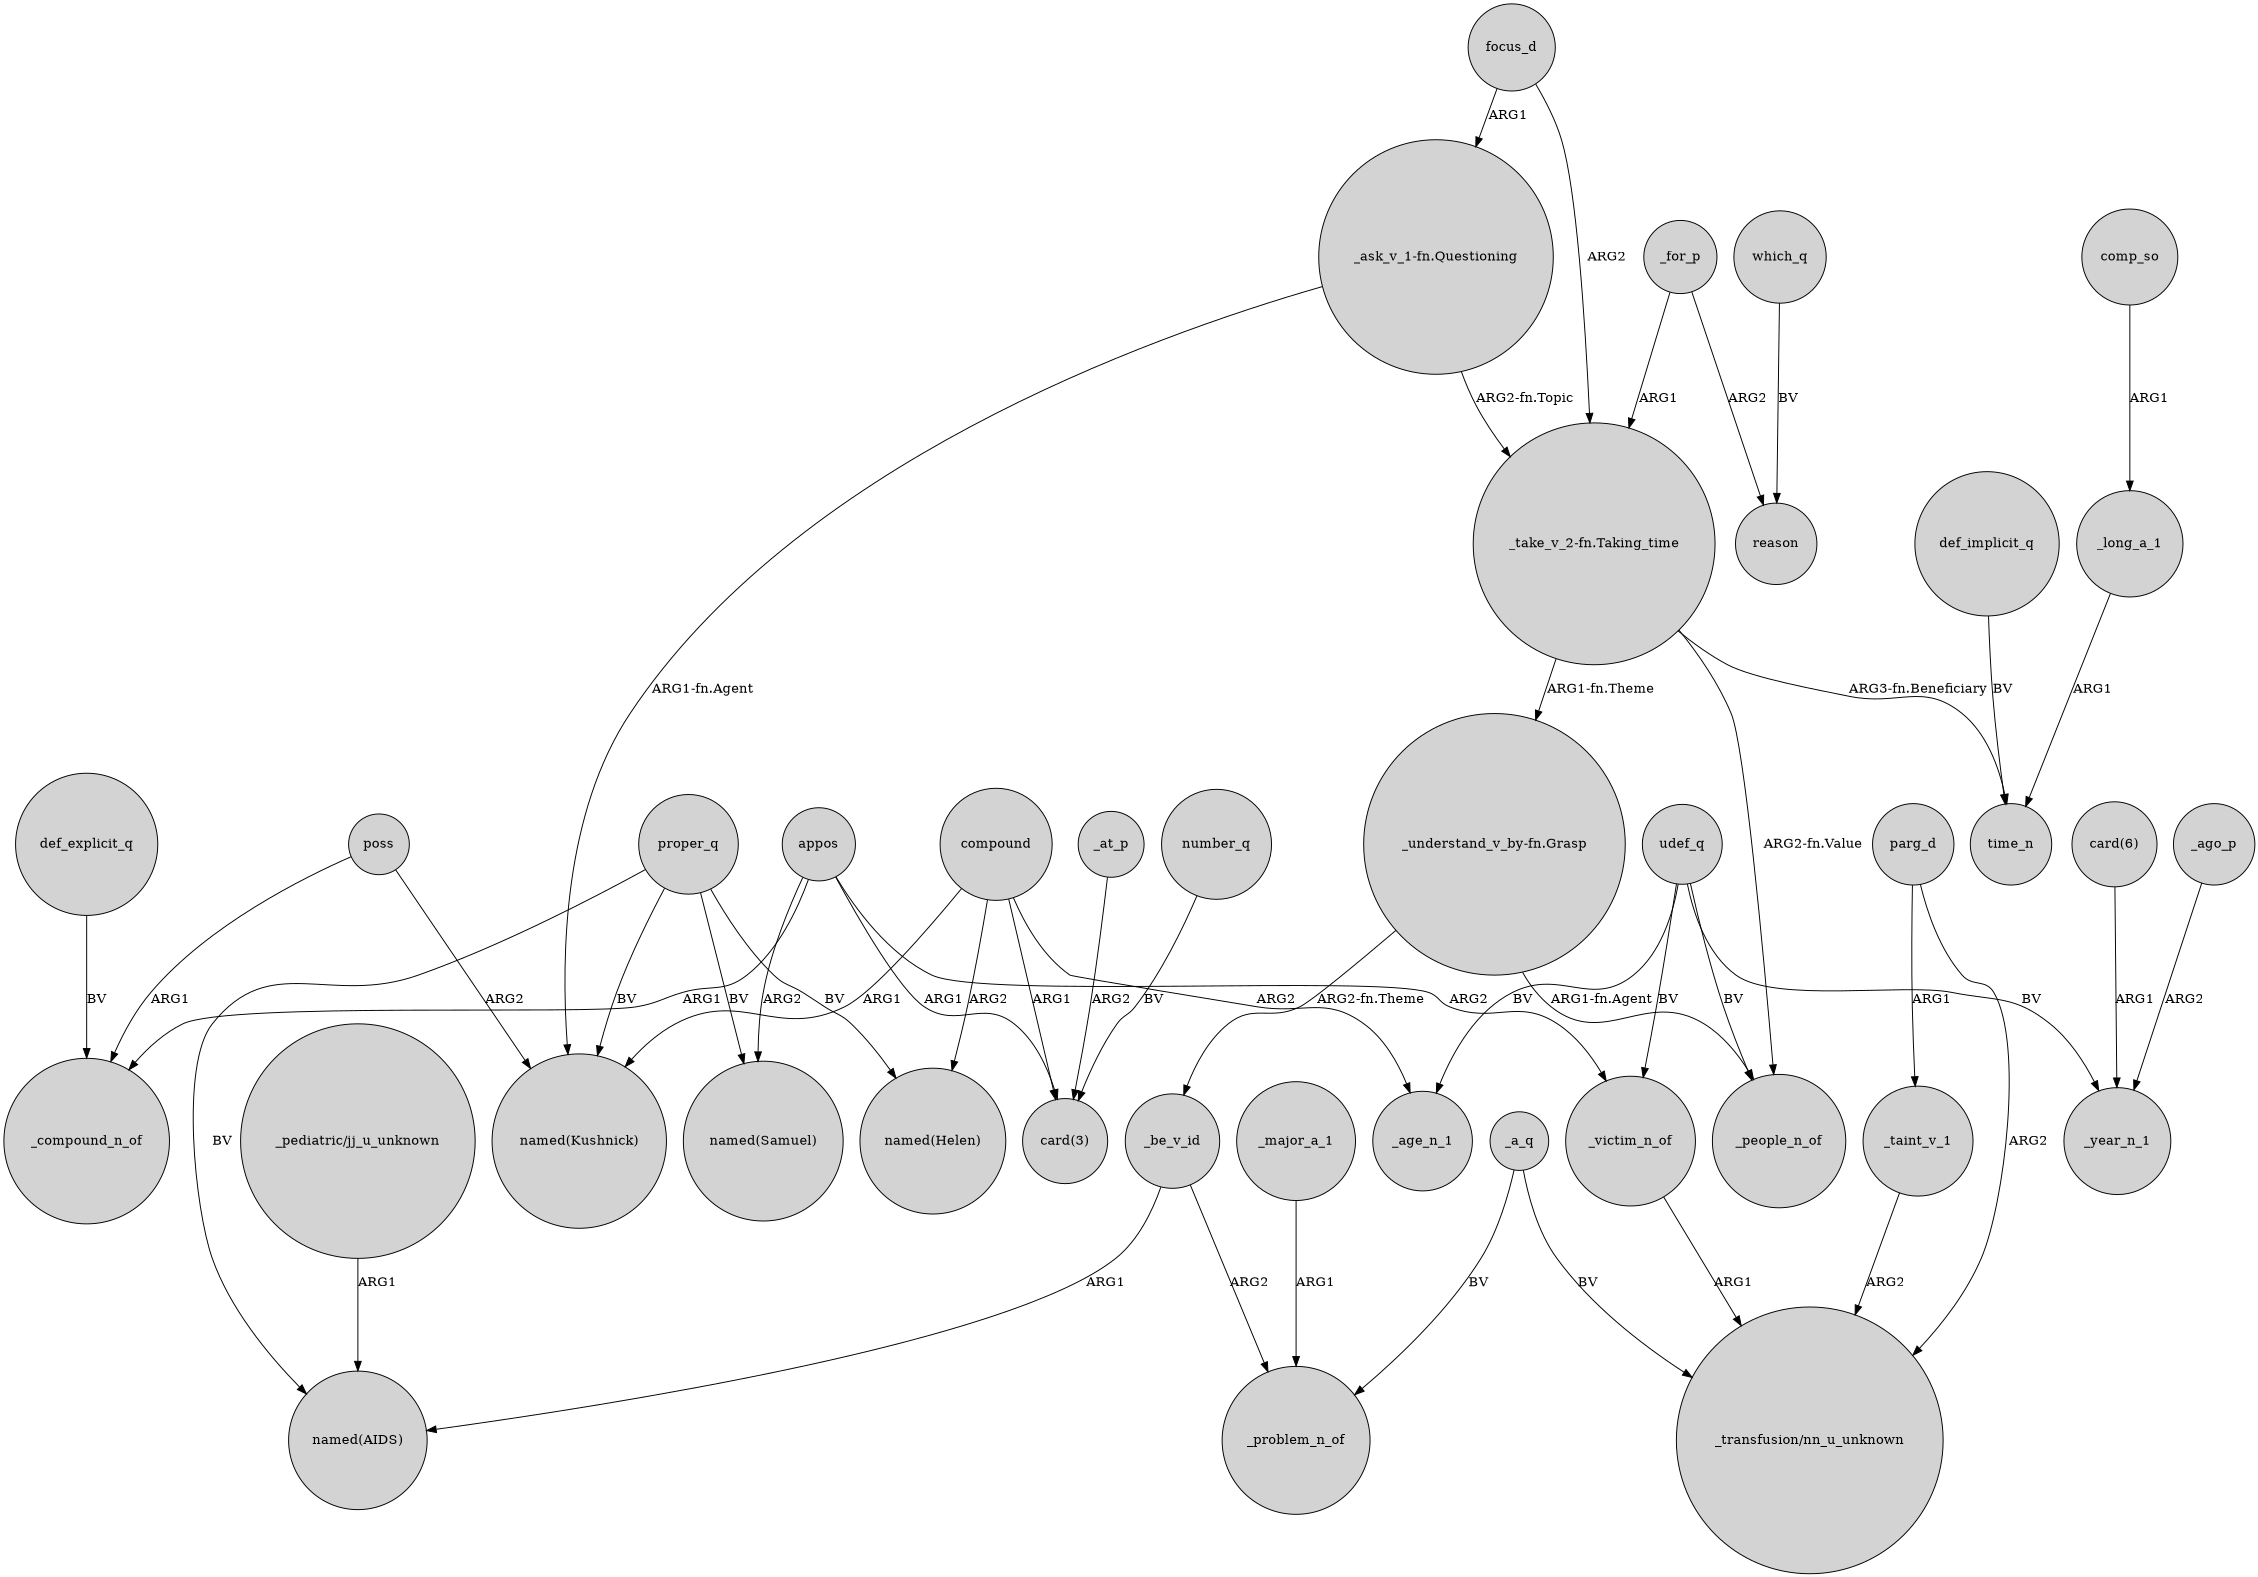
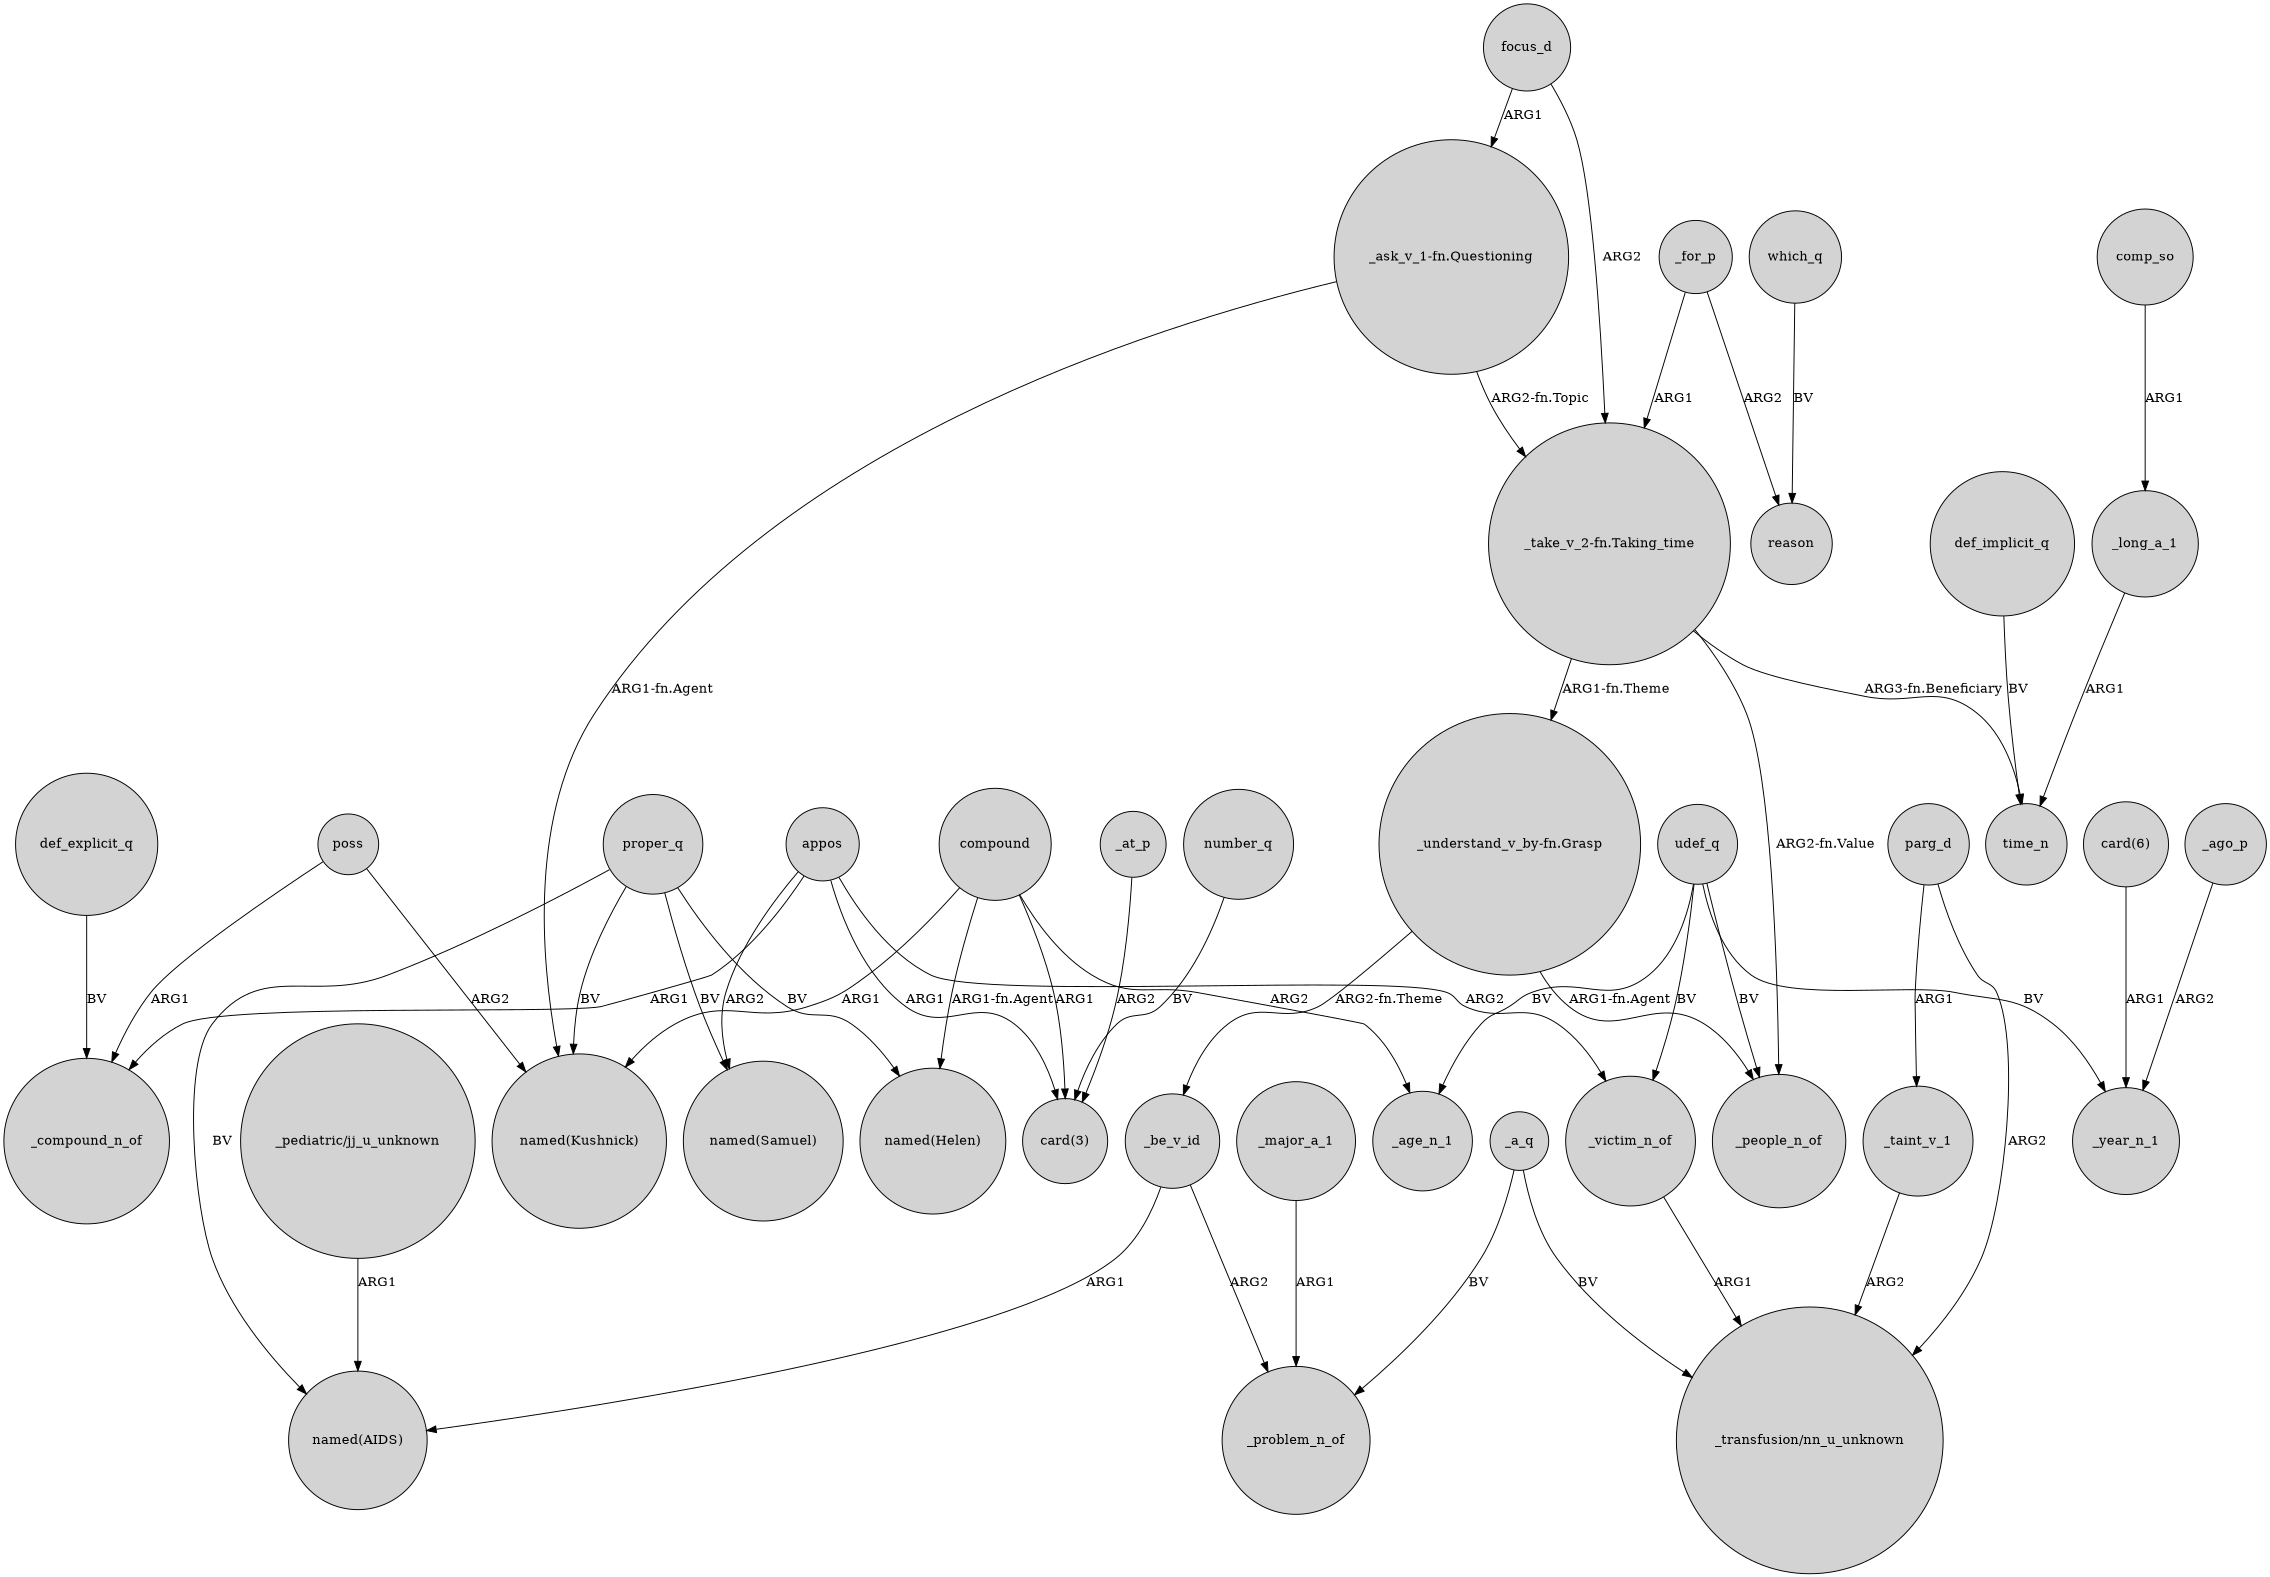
edge "compound" -> "named(Helen)": label "ARG2" -> "ARG1-fn.Agent"
